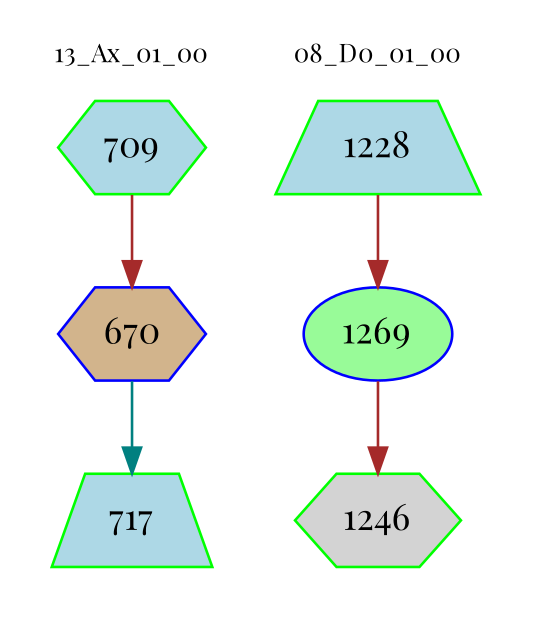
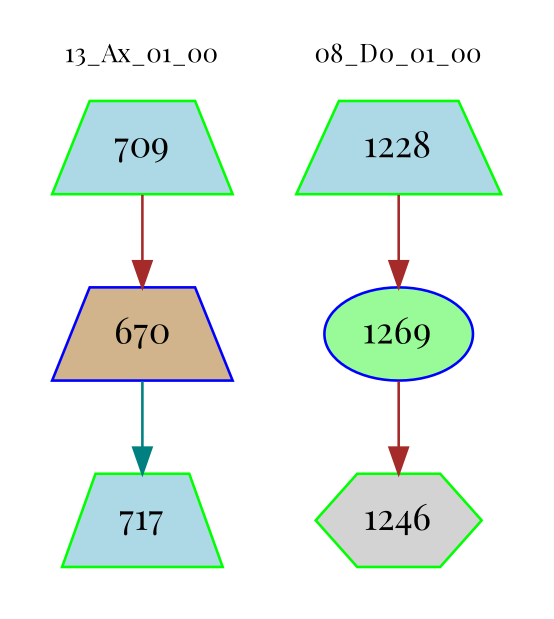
node "709": shape hexagon -> trapezium
node "670": shape hexagon -> trapezium
